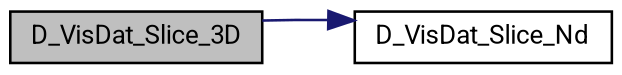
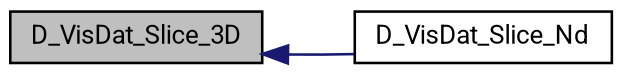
edge "D_VisDat_Slice_3D" -> "D_VisDat_Slice_Nd": reversed
